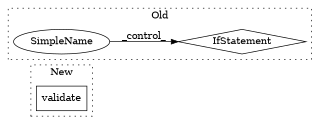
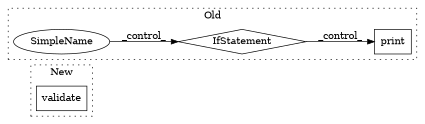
node "print": added
